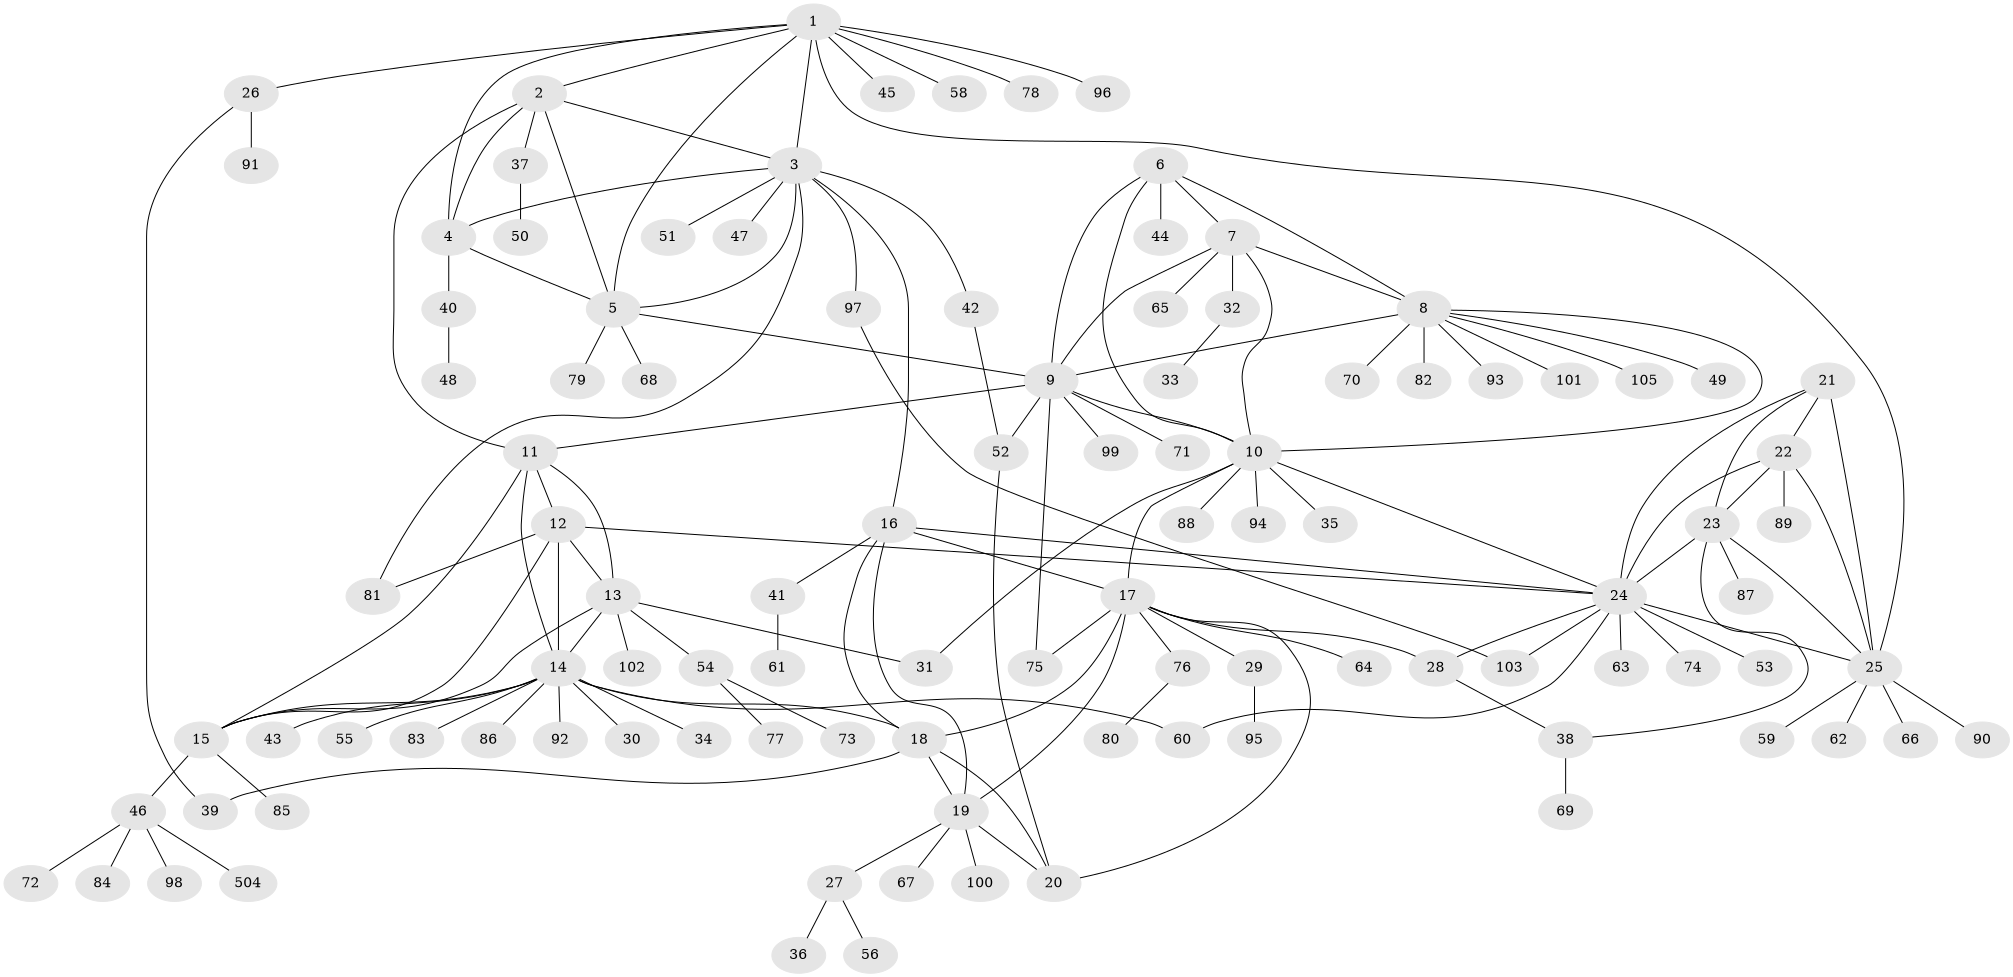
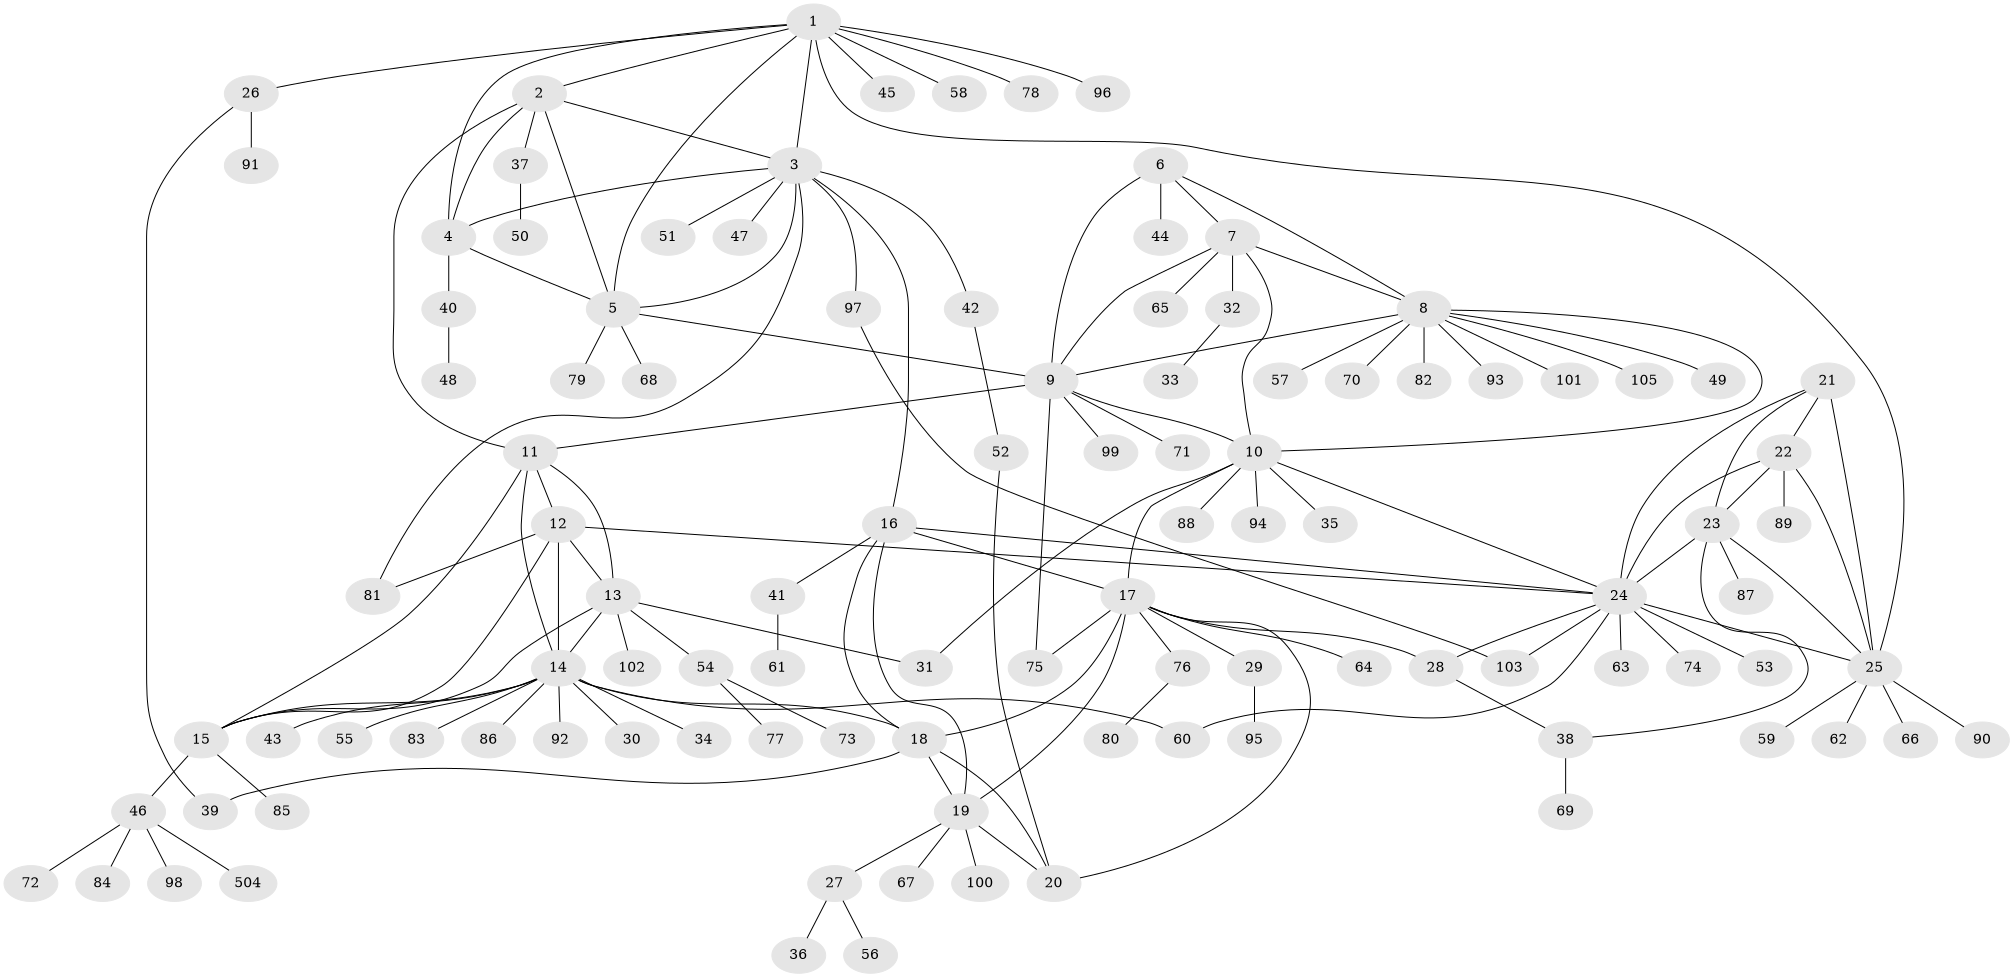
edge "6" -- "10": removed
node "57": added
edge "9" -- "52": removed
